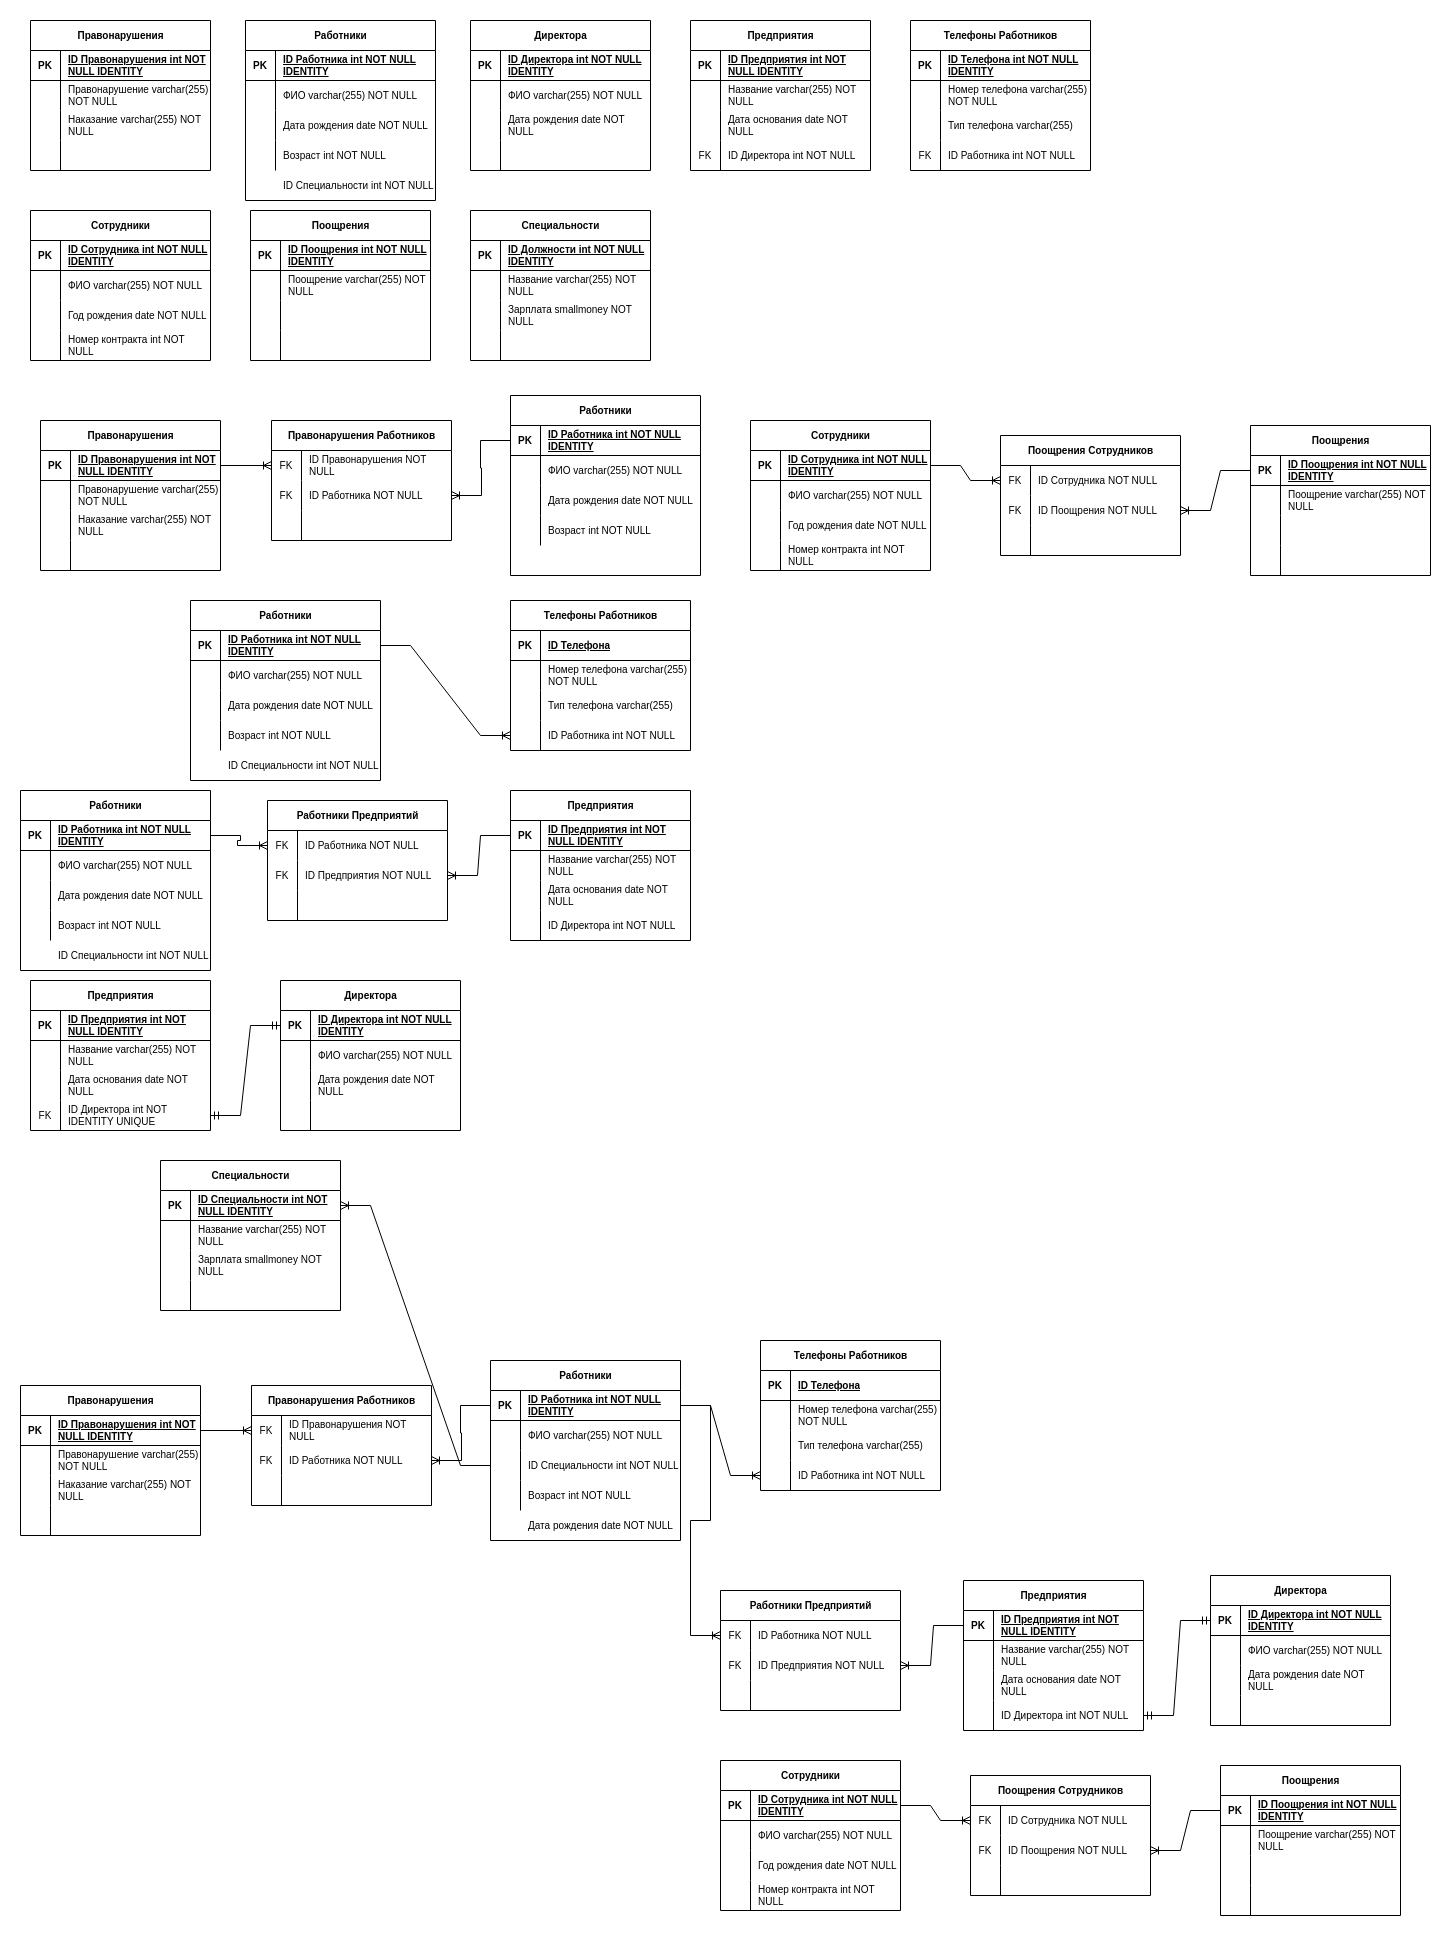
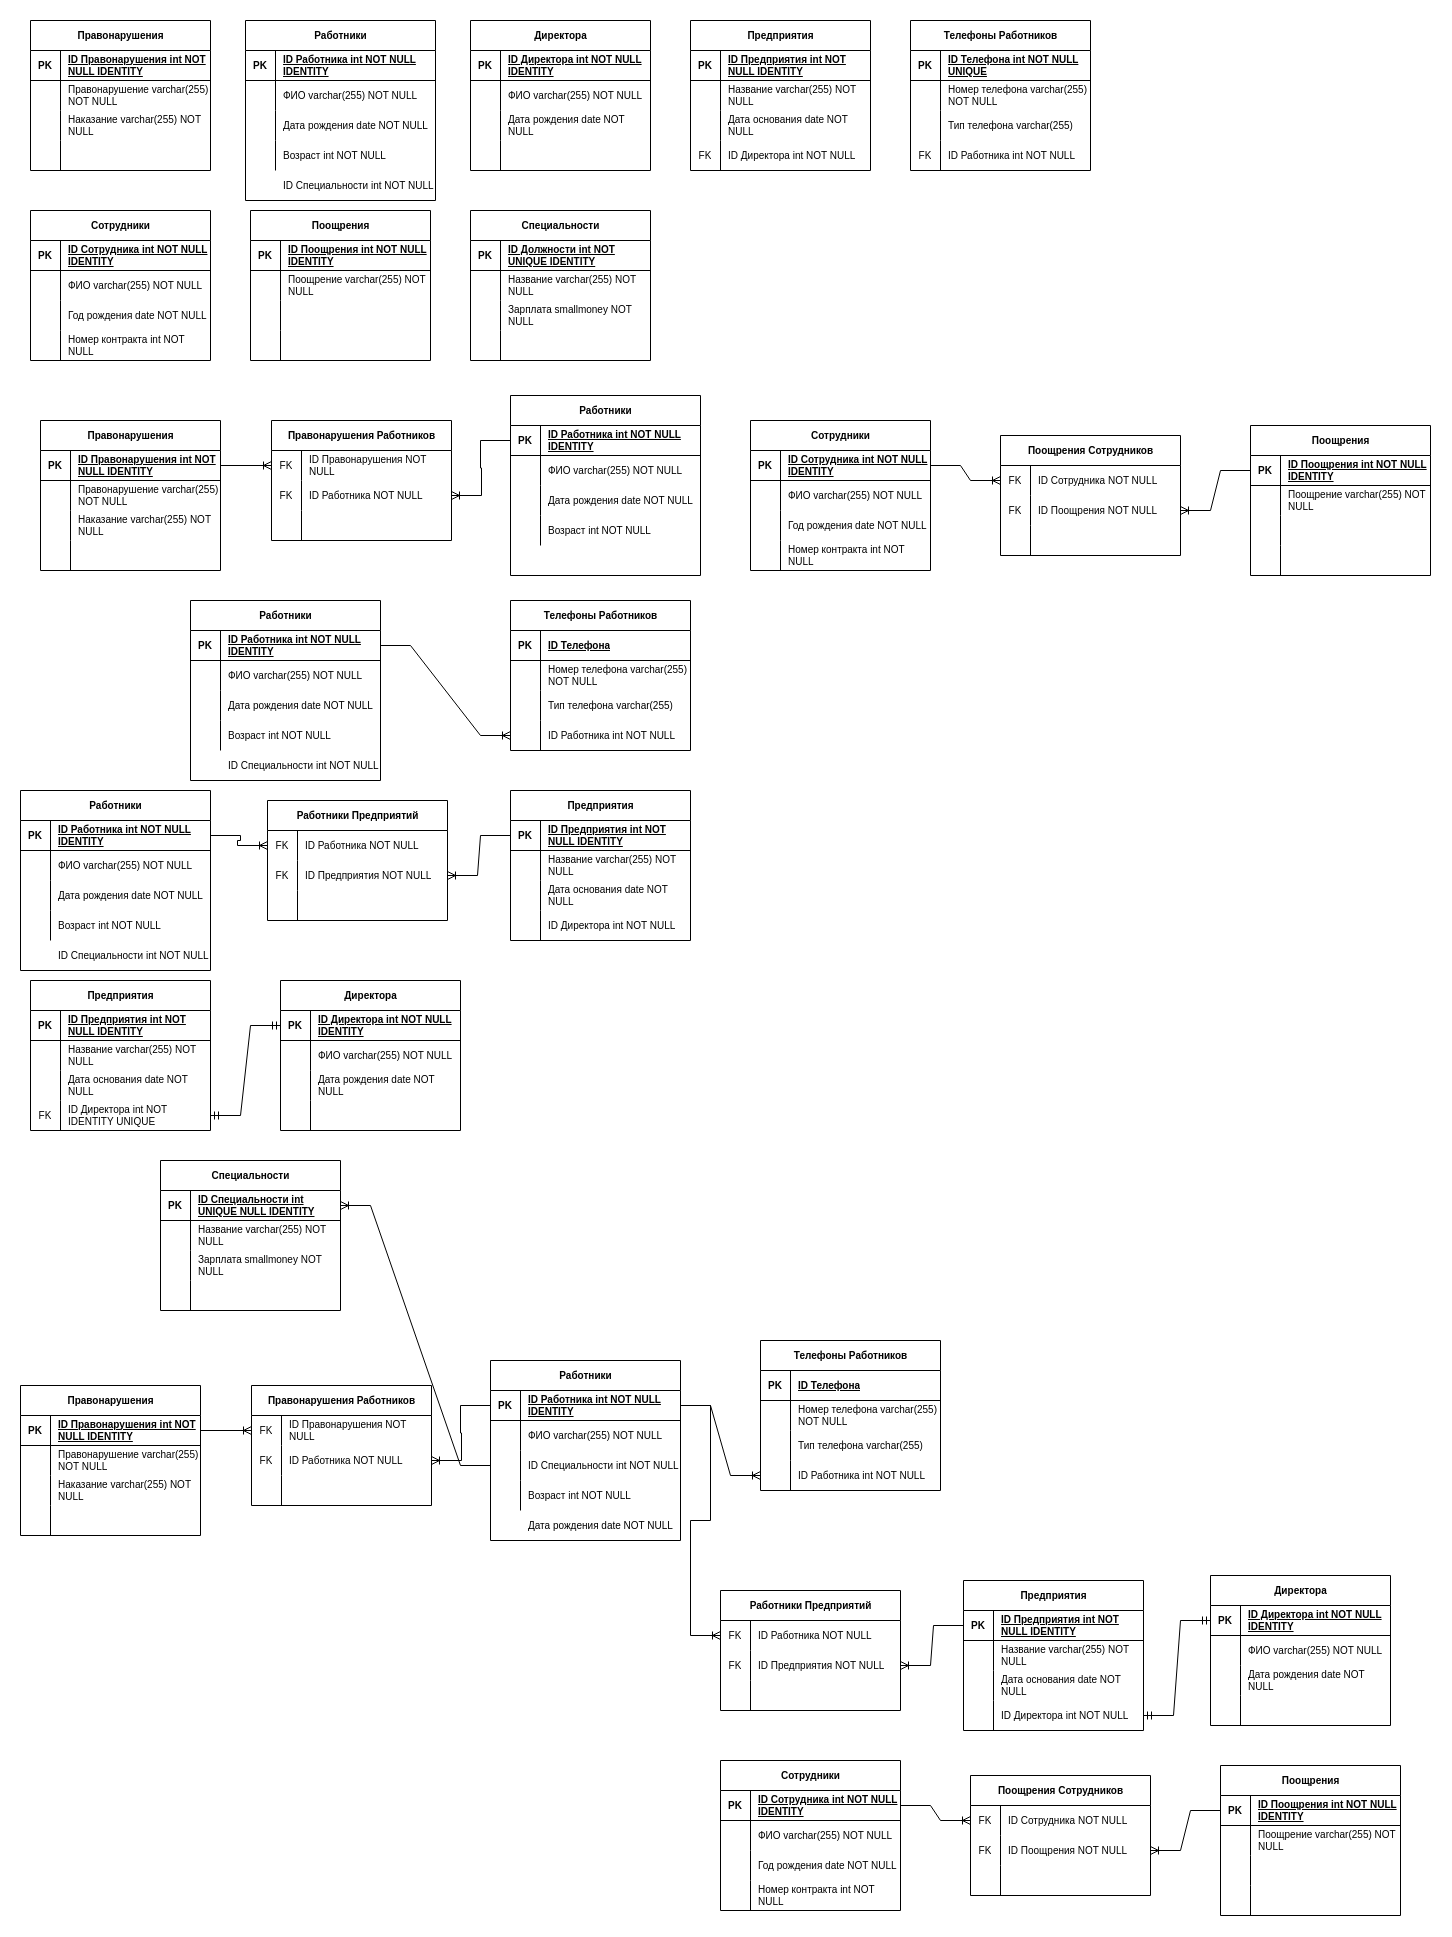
node "ID Телефона int NOT NULL IDENTITY": label "ID Телефона int NOT NULL IDENTITY" -> "ID Телефона int NOT NULL UNIQUE"
node "ID Должности int NOT NULL IDENTITY": label "ID Должности int NOT NULL IDENTITY" -> "ID Должности int NOT UNIQUE IDENTITY"
node "ID Специальности int NOT NULL IDENTITY": label "ID Специальности int NOT NULL IDENTITY" -> "ID Специальности int UNIQUE NULL IDENTITY"
